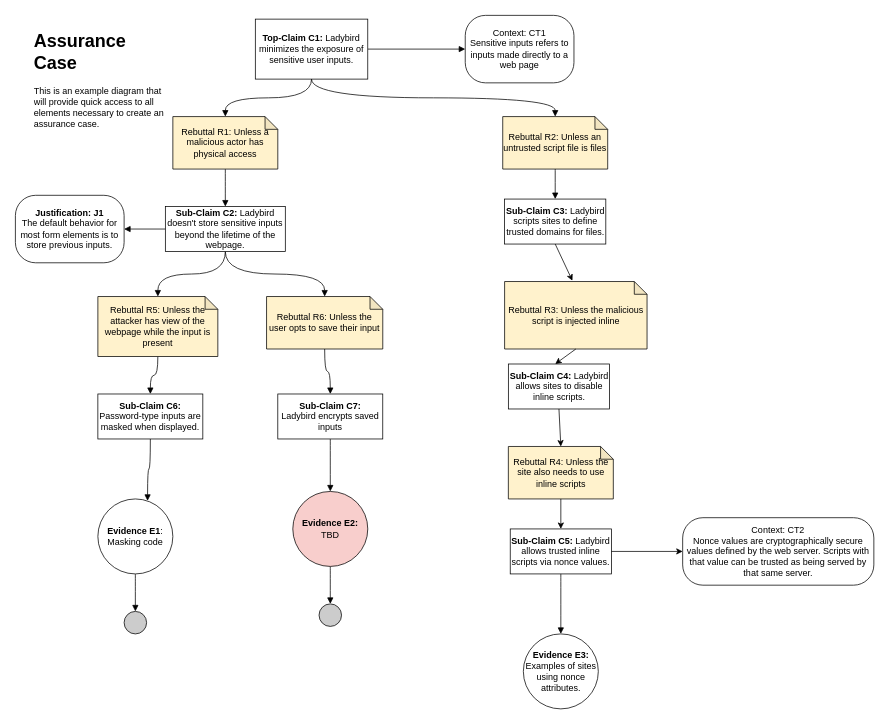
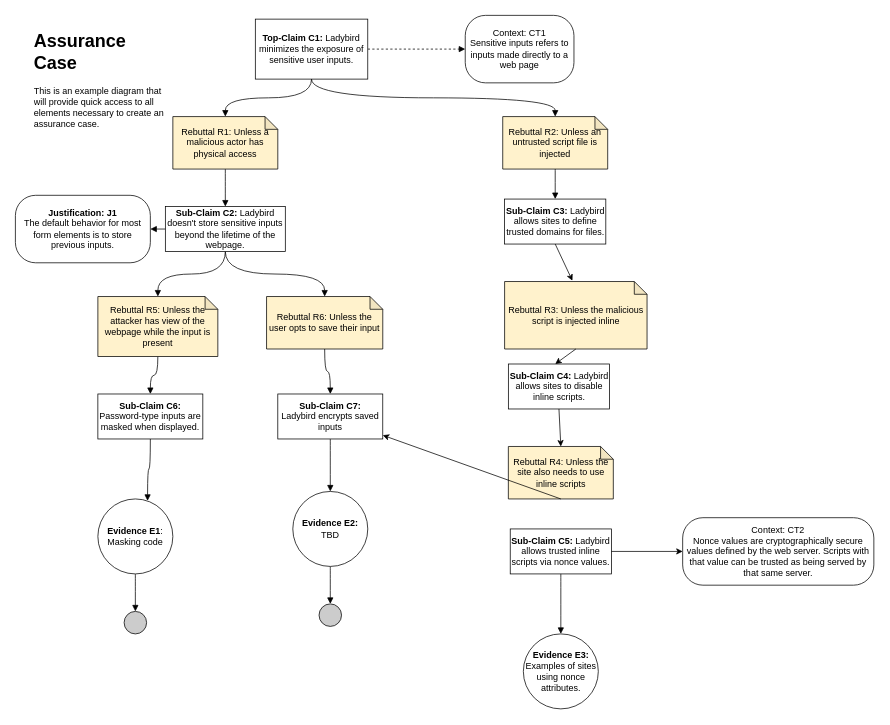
edge "Top-Claim C1: Ladybird minimizes the exposure of sensitive user inputs." -> "Context: CT1 Sensitive inputs refers to inputs made directly to a web page": style solid -> dashed
node "Rebuttal R2: Unless an untrusted script file is files": label "Rebuttal R2: Unless an untrusted script file is files" -> "Rebuttal R2: Unless an untrusted script file is injected"
node "Sub-Claim C3: Ladybird scripts sites to define trusted domains for files.": label "Sub-Claim C3: Ladybird scripts sites to define trusted domains for files." -> "Sub-Claim C3: Ladybird allows sites to define trusted domains for files."
node "Justification: J1 The default behavior for most form elements is to store previous inputs.": size 109x68 -> 135x68
edge "Rebuttal R4: Unless the site also needs to use inline scripts" -> "Sub-Claim C5: Ladybird allows trusted inline scripts via nonce values.": now "Rebuttal R4: Unless the site also needs to use inline scripts" -> "Sub-Claim C7: Ladybird encrypts saved inputs"
node "Evidence E2: TBD": fillcolor #f8cecc -> #ffffff
